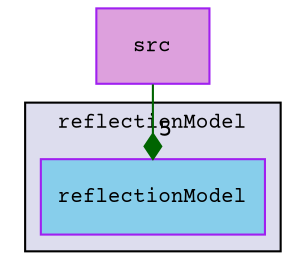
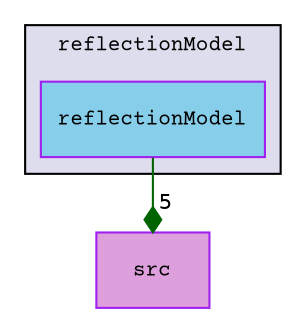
edge "src" -> "reflectionModel": reversed
